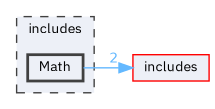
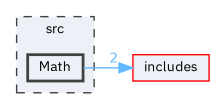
cluster "includes": label "includes" -> "src"
